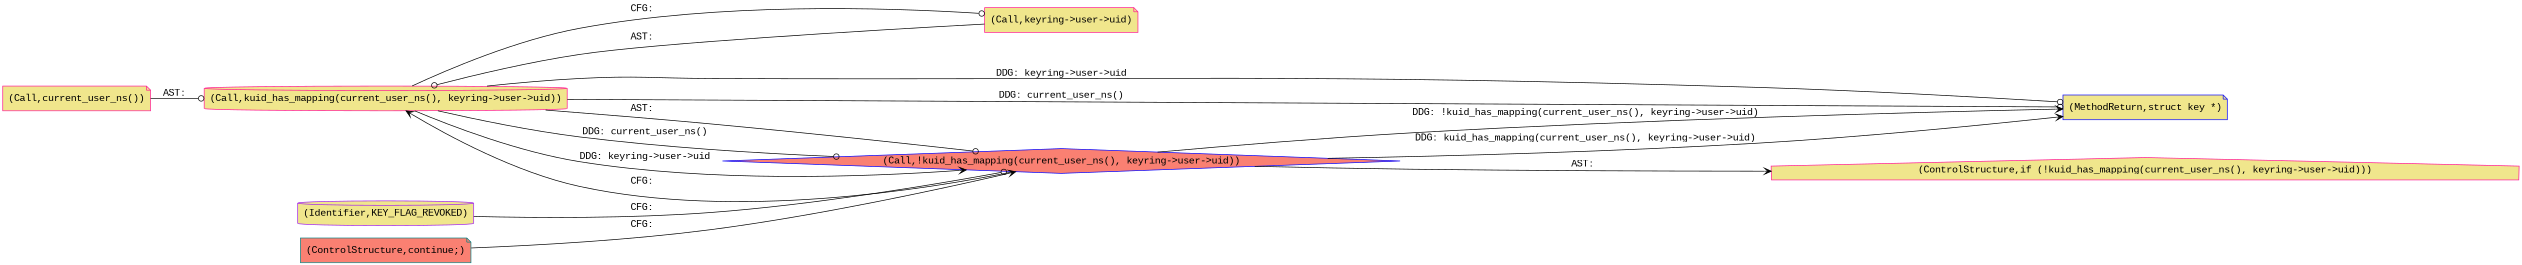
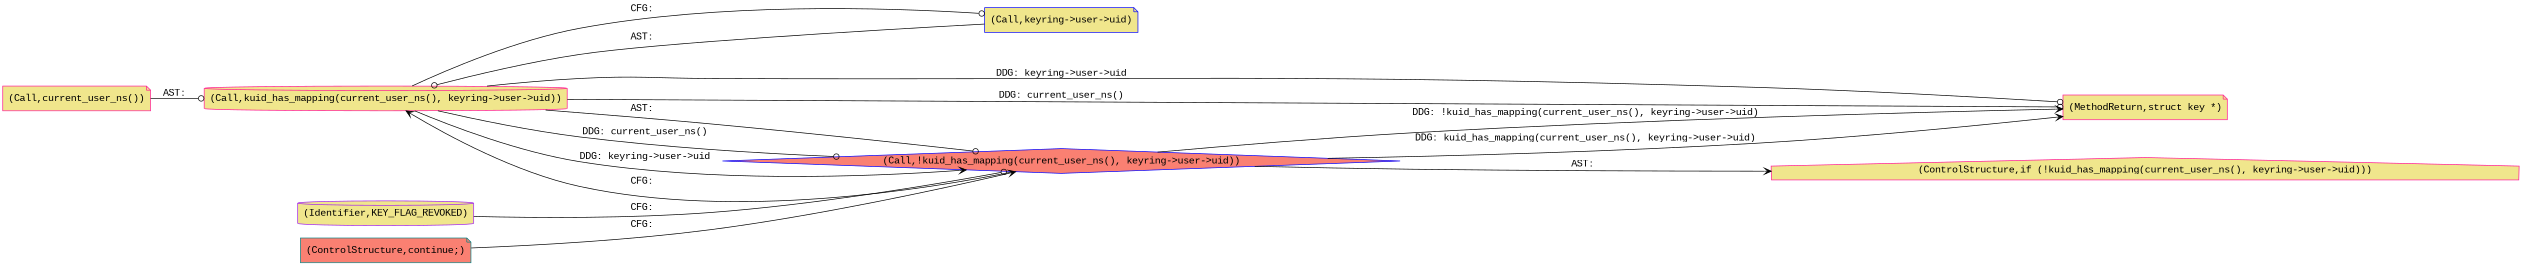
node "(Call,keyring->user->uid)": color deeppink -> blue
node "(MethodReturn,struct key *)": color blue -> deeppink
